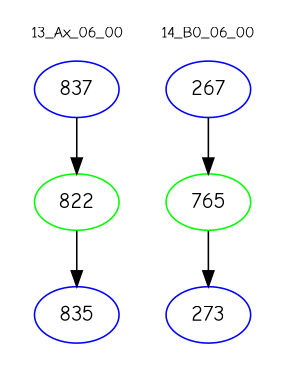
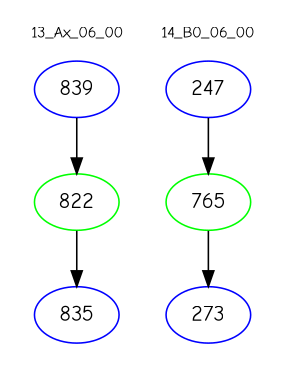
node "837": label "837" -> "839"
node "267": label "267" -> "247"
